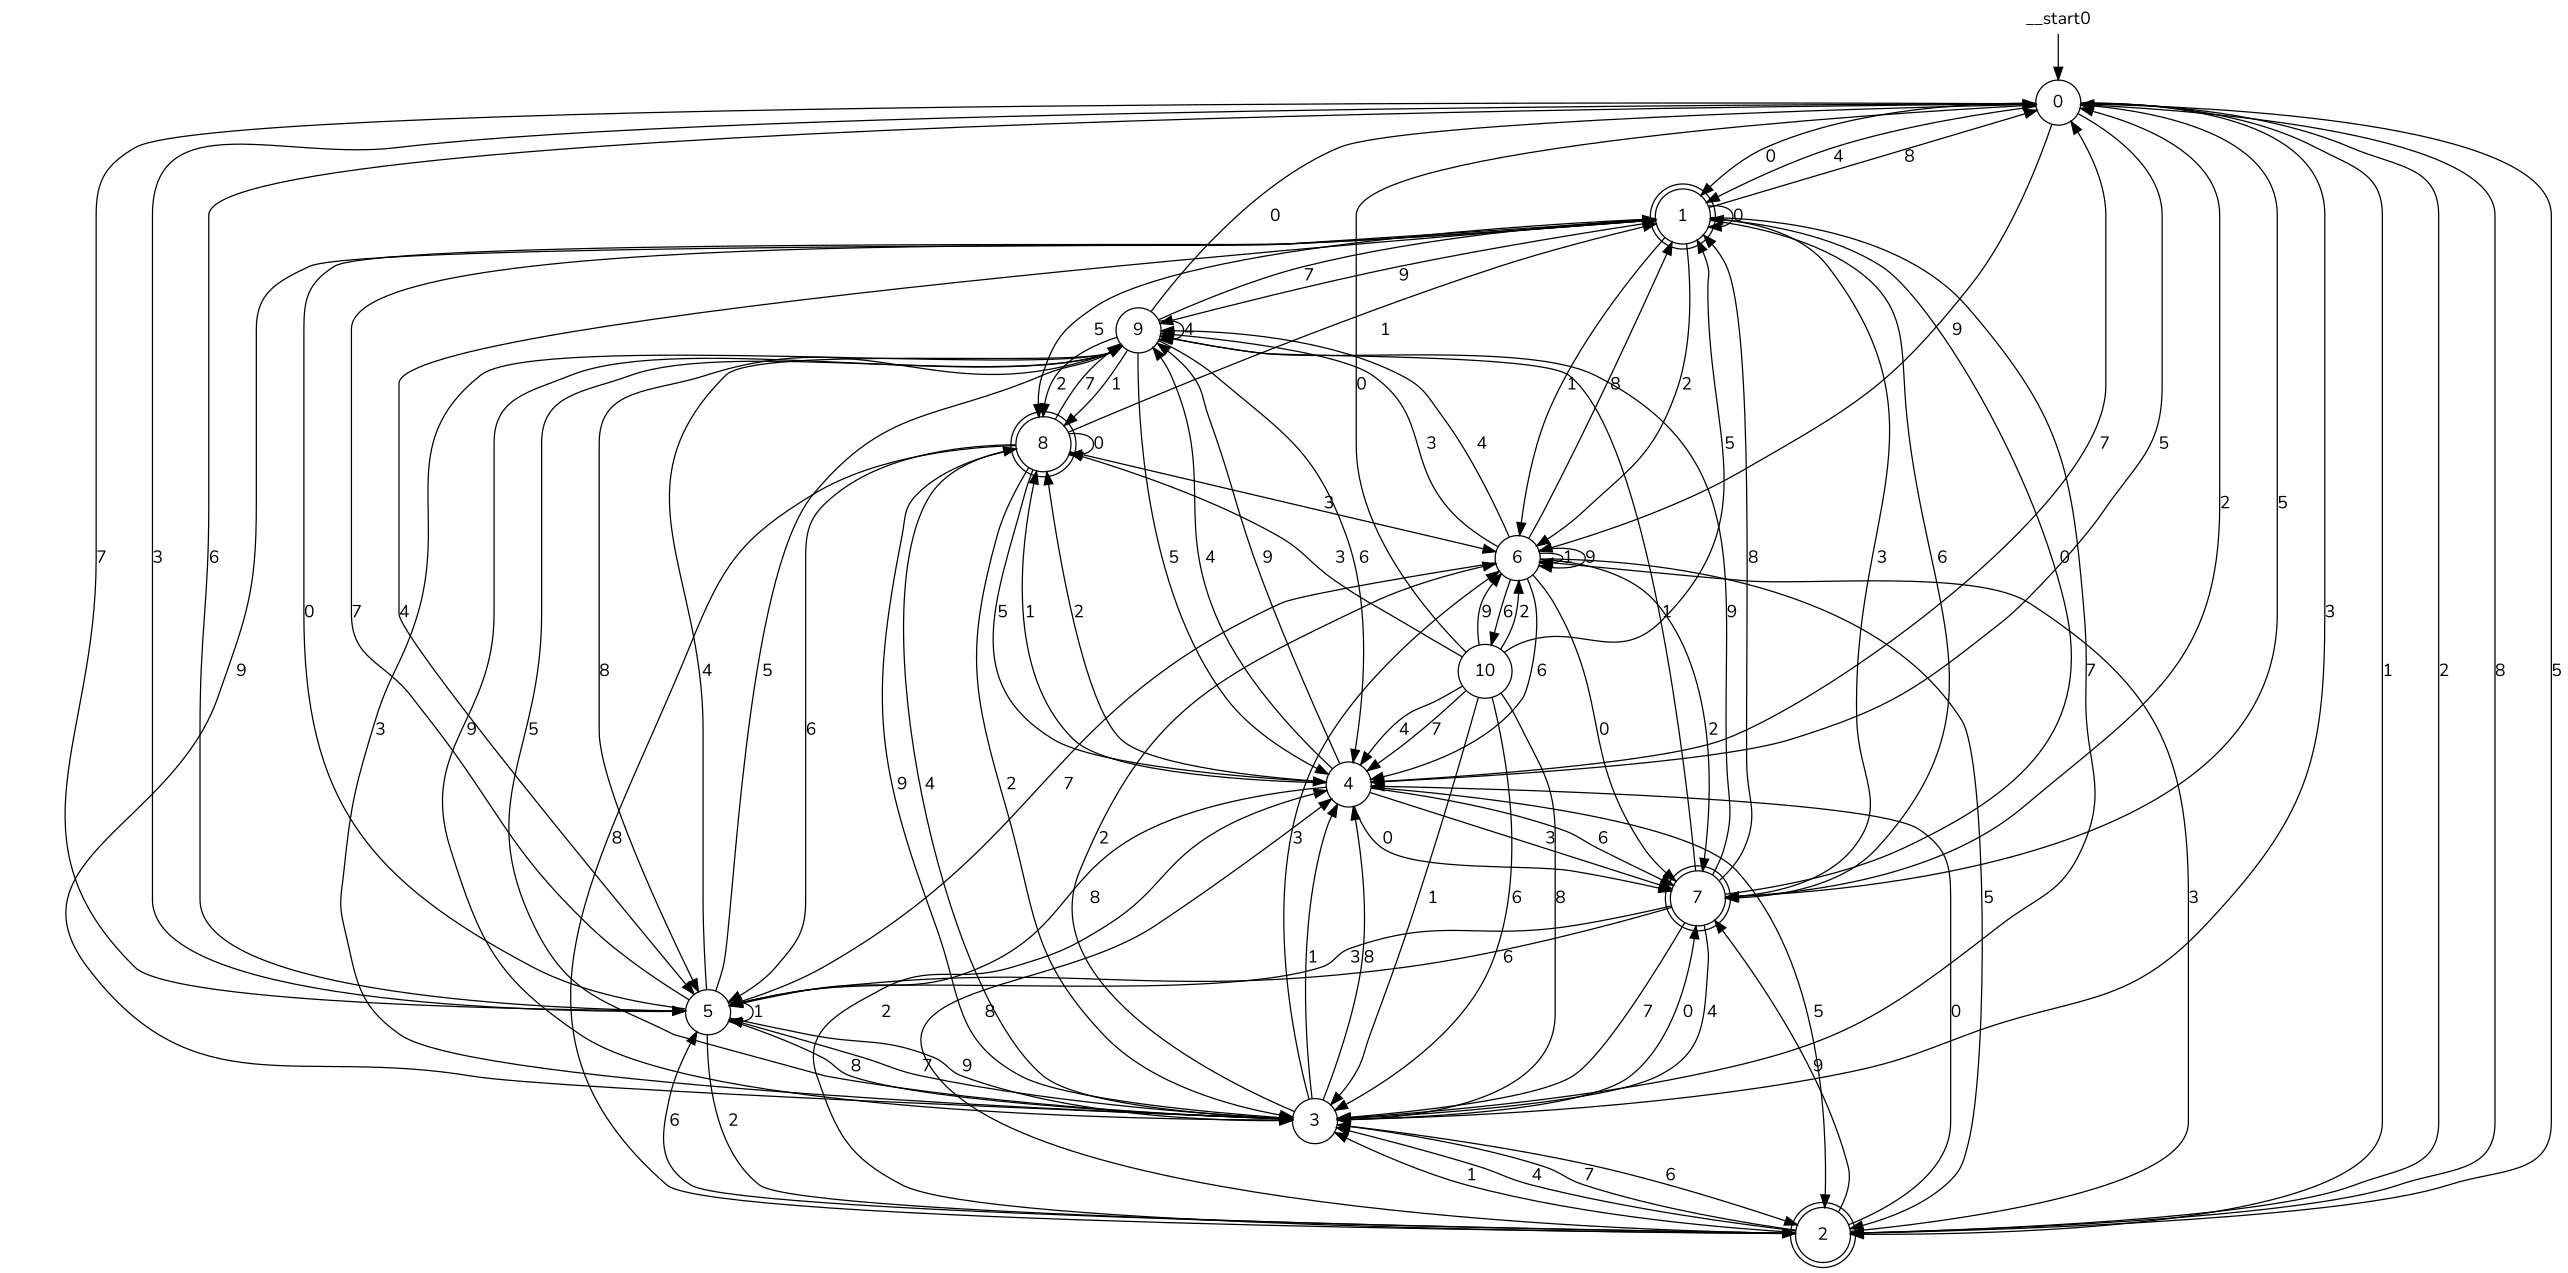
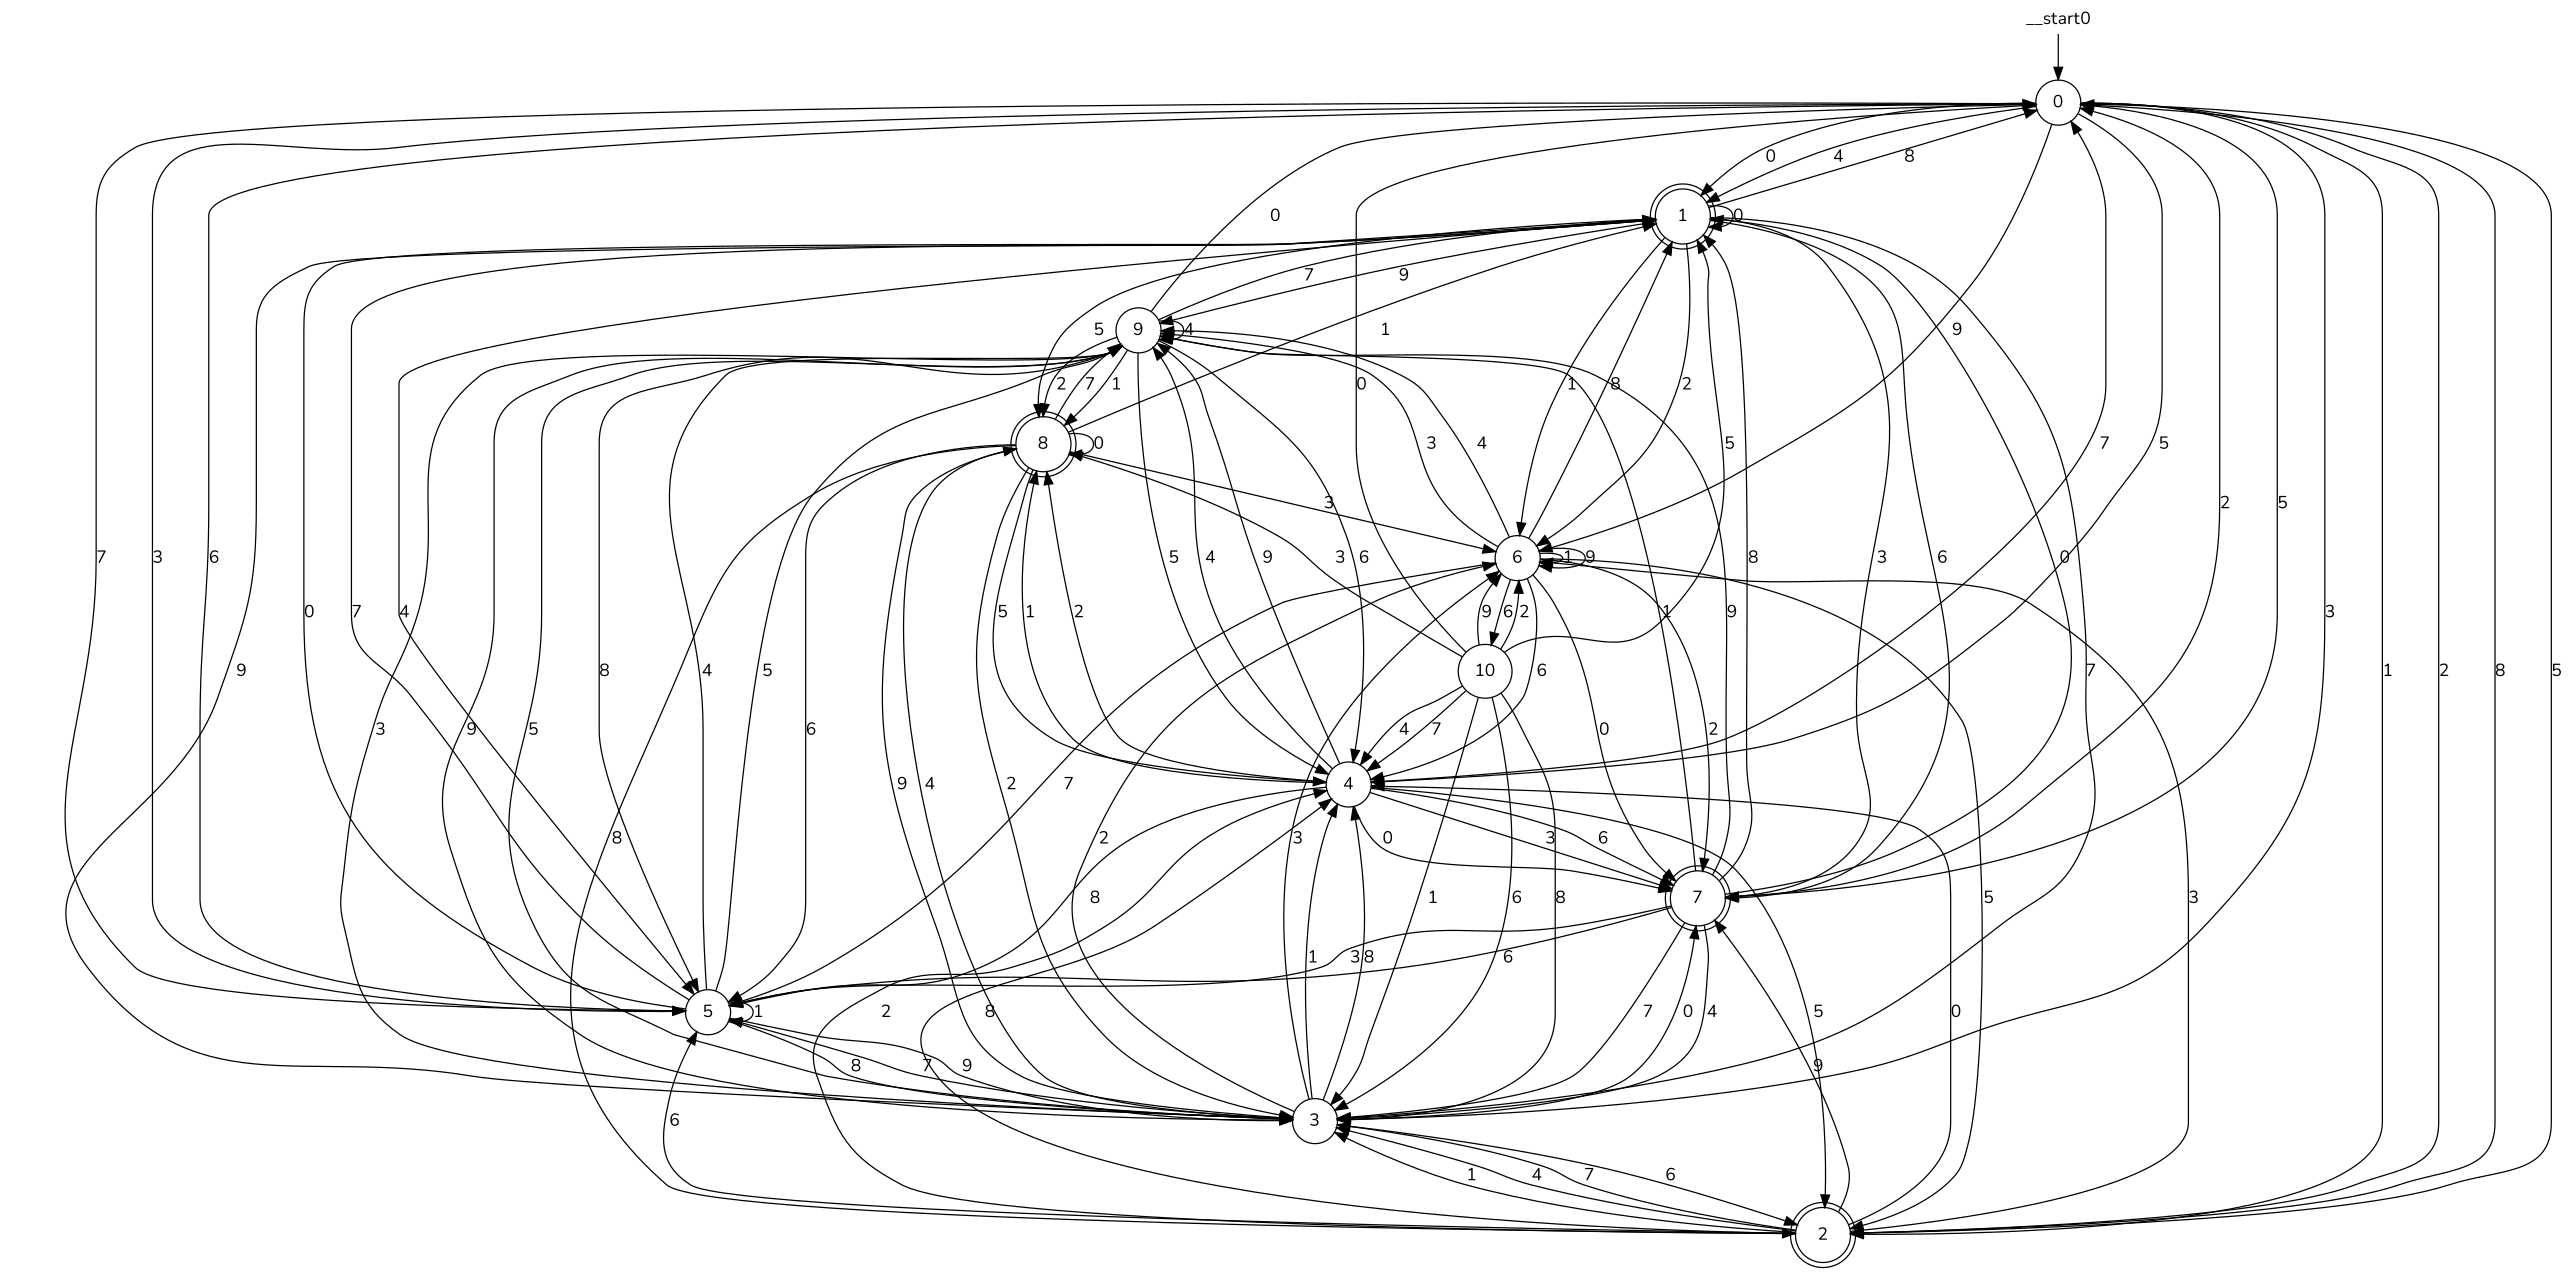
edge "5" -> "2": removed, label "2"
